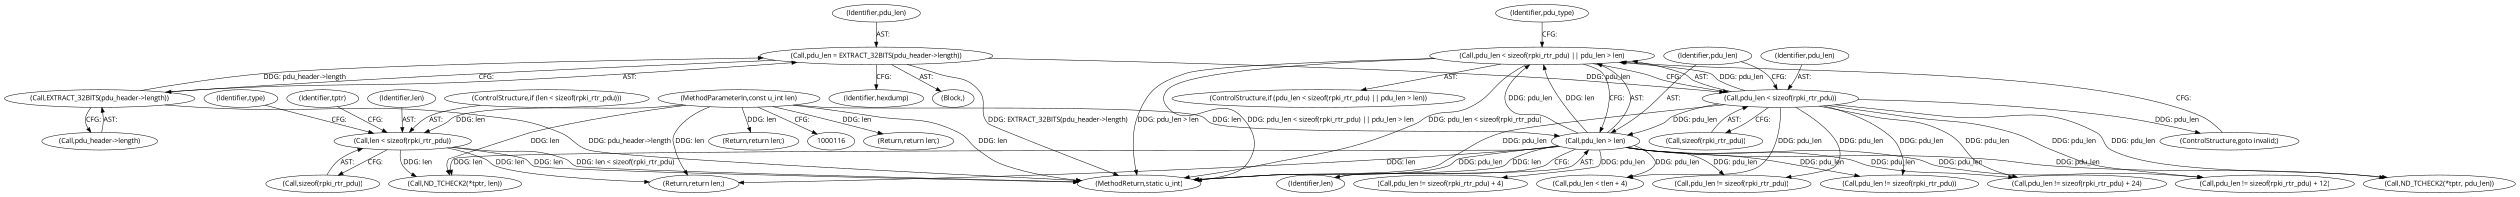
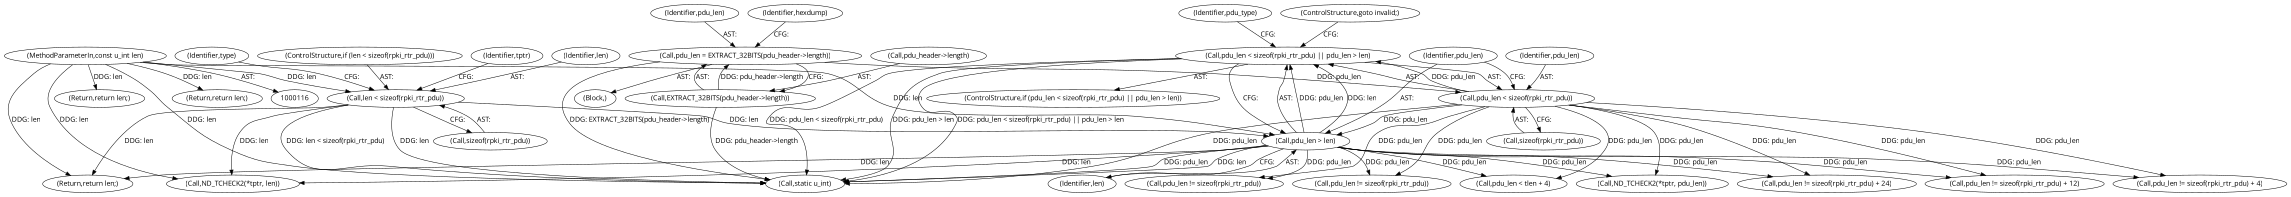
edge "(Call,pdu_len = EXTRACT_32BITS(pdu_header->length))" -> "(Identifier,hexdump)": reversed
edge "(Call,pdu_len < sizeof(rpki_rtr_pdu) || pdu_len > len)" -> "(Call,pdu_len < sizeof(rpki_rtr_pdu))": label "CFG: " -> "AST: "
edge "(Call,pdu_len < sizeof(rpki_rtr_pdu))" -> "(ControlStructure,goto invalid;)": now "(Call,pdu_len < sizeof(rpki_rtr_pdu))" -> "(Call,pdu_len != sizeof(rpki_rtr_pdu) + 4)"
edge "(Call,EXTRACT_32BITS(pdu_header->length))" -> "(Call,pdu_header->length)": removed, label "CFG:"
edge "(MethodParameterIn,const u_int len)" -> "1000116": label "CFG: " -> "AST: "
edge "(Call,len < sizeof(rpki_rtr_pdu))" -> "(Call,pdu_len > len)": added, label "DDG: len"
node "(MethodReturn,static u_int)": label "(MethodReturn,static u_int)" -> "(Call,static u_int)"
